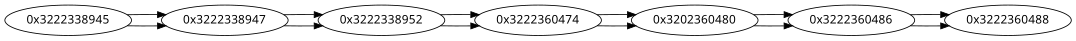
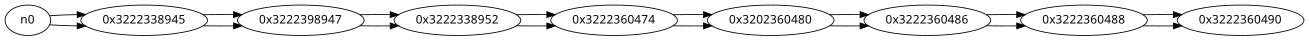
node "n0": added
node "0x3222338947": label "0x3222338947" -> "0x3222398947"
node "0x3222360490": added
